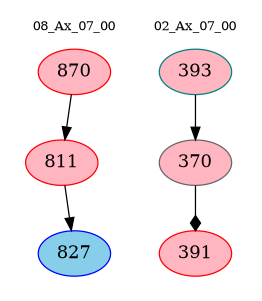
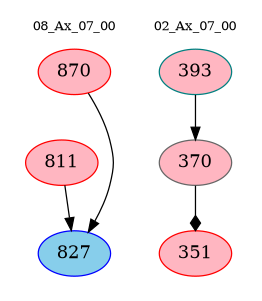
edge "870" -> "811": now "870" -> "827"
node "391": label "391" -> "351"
